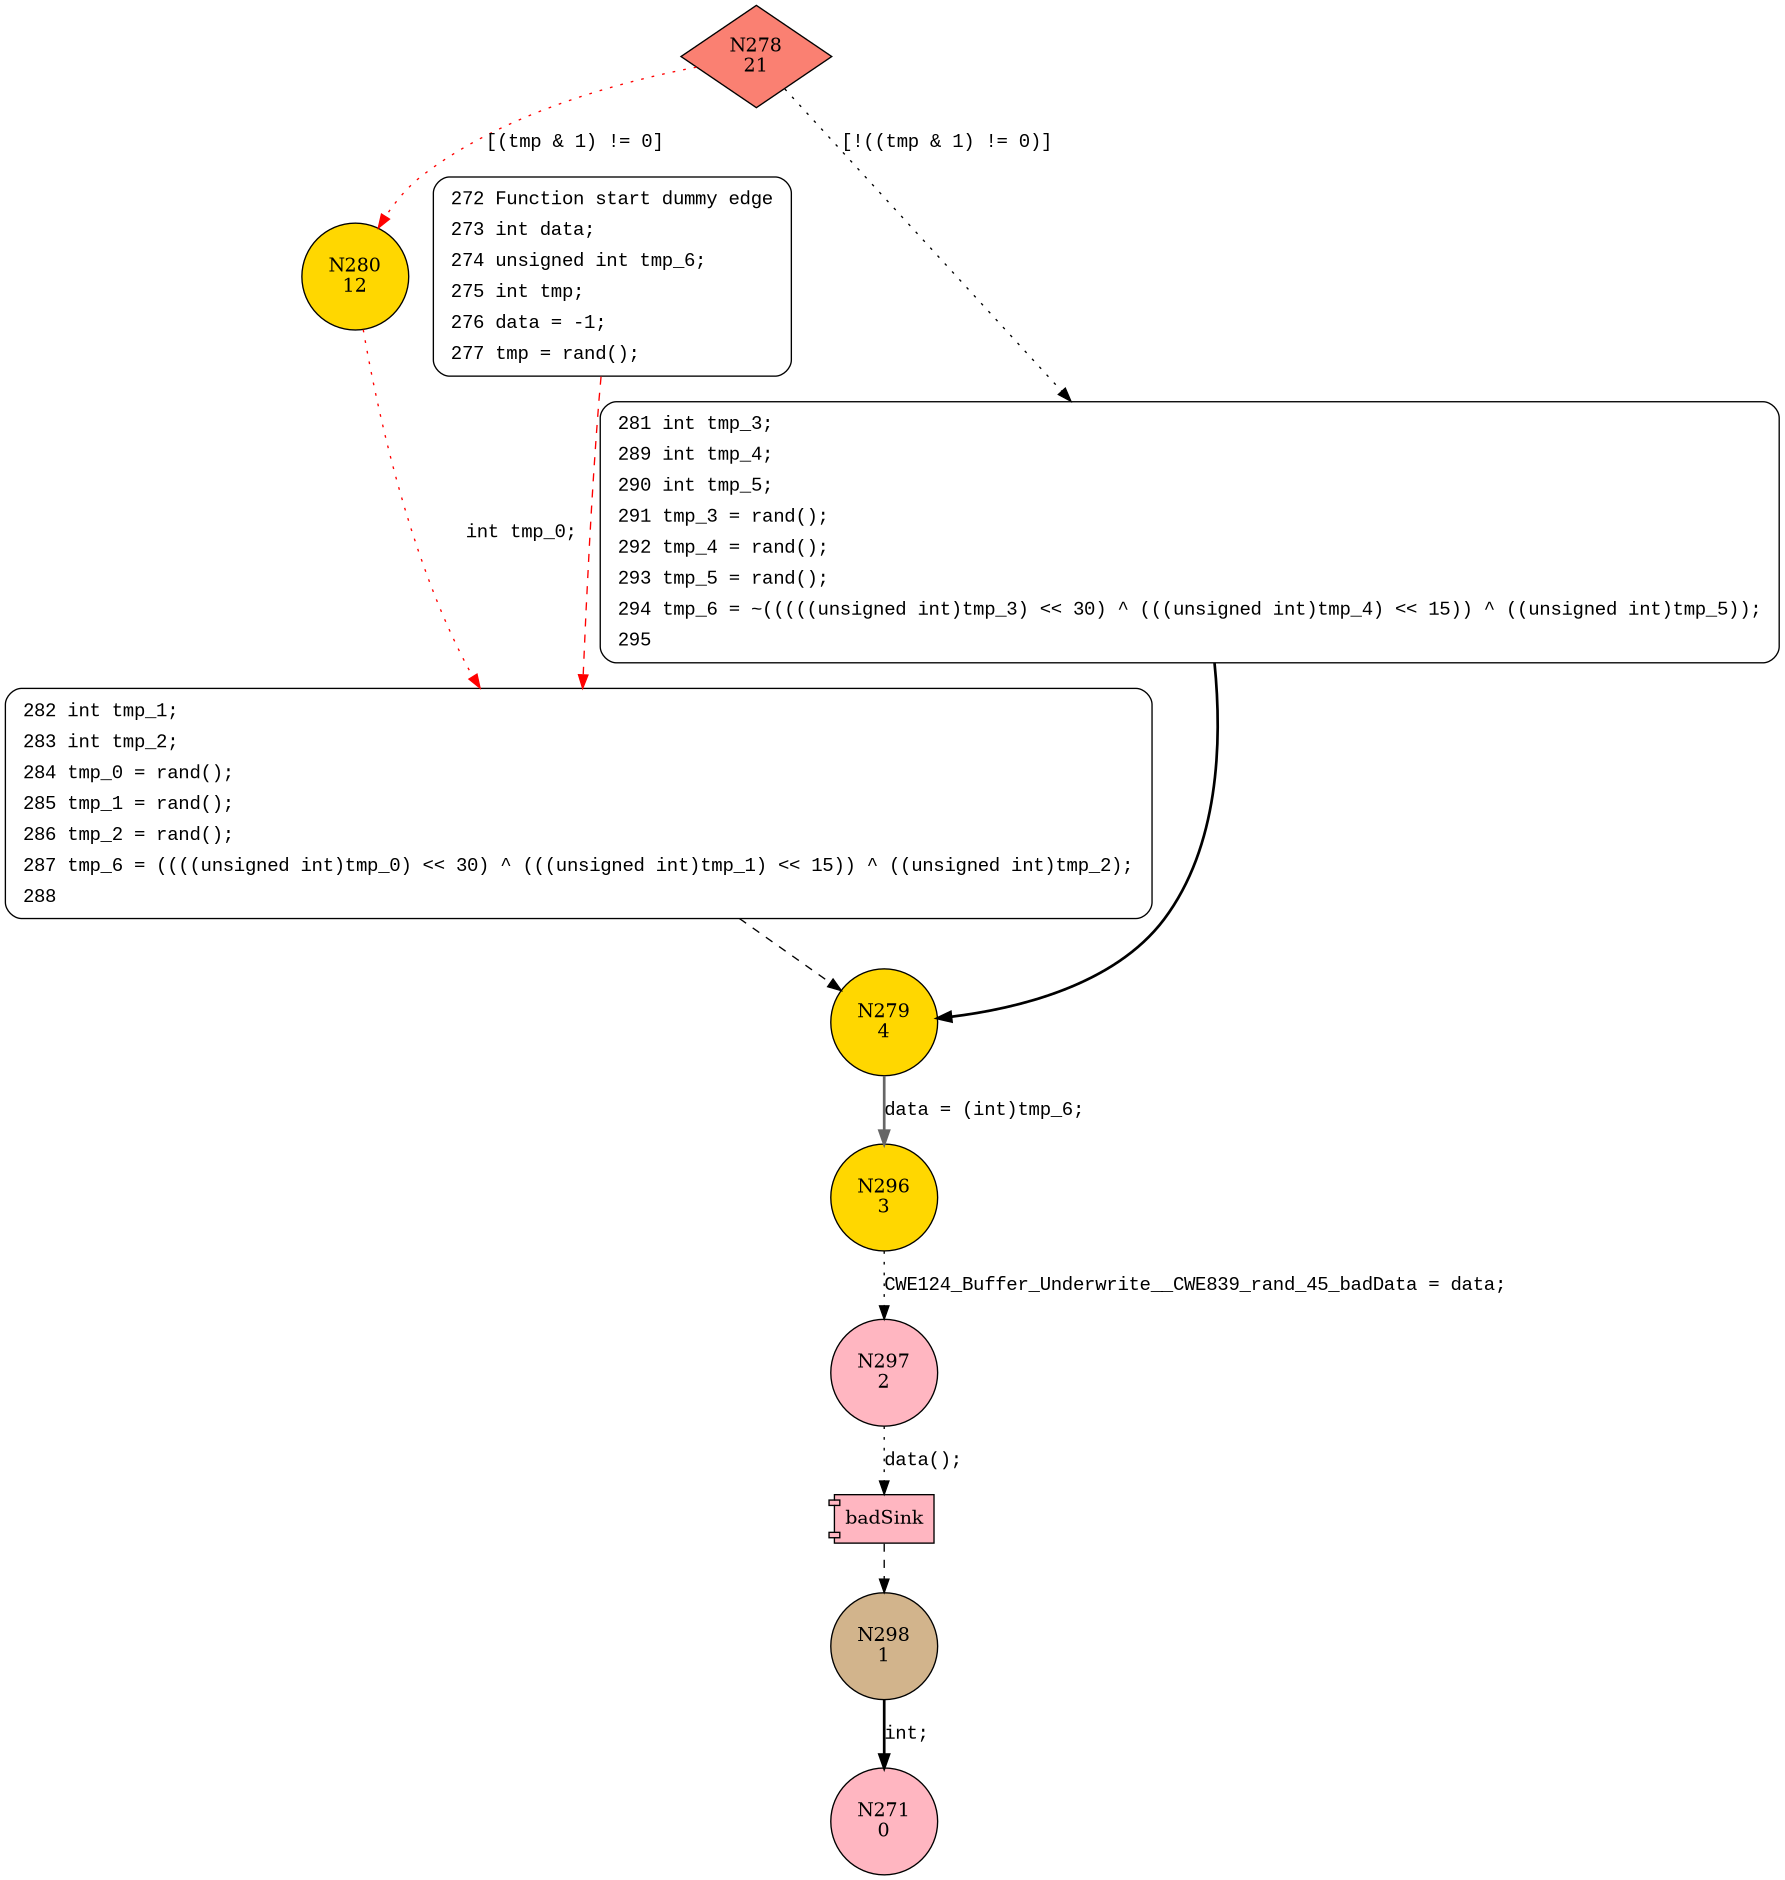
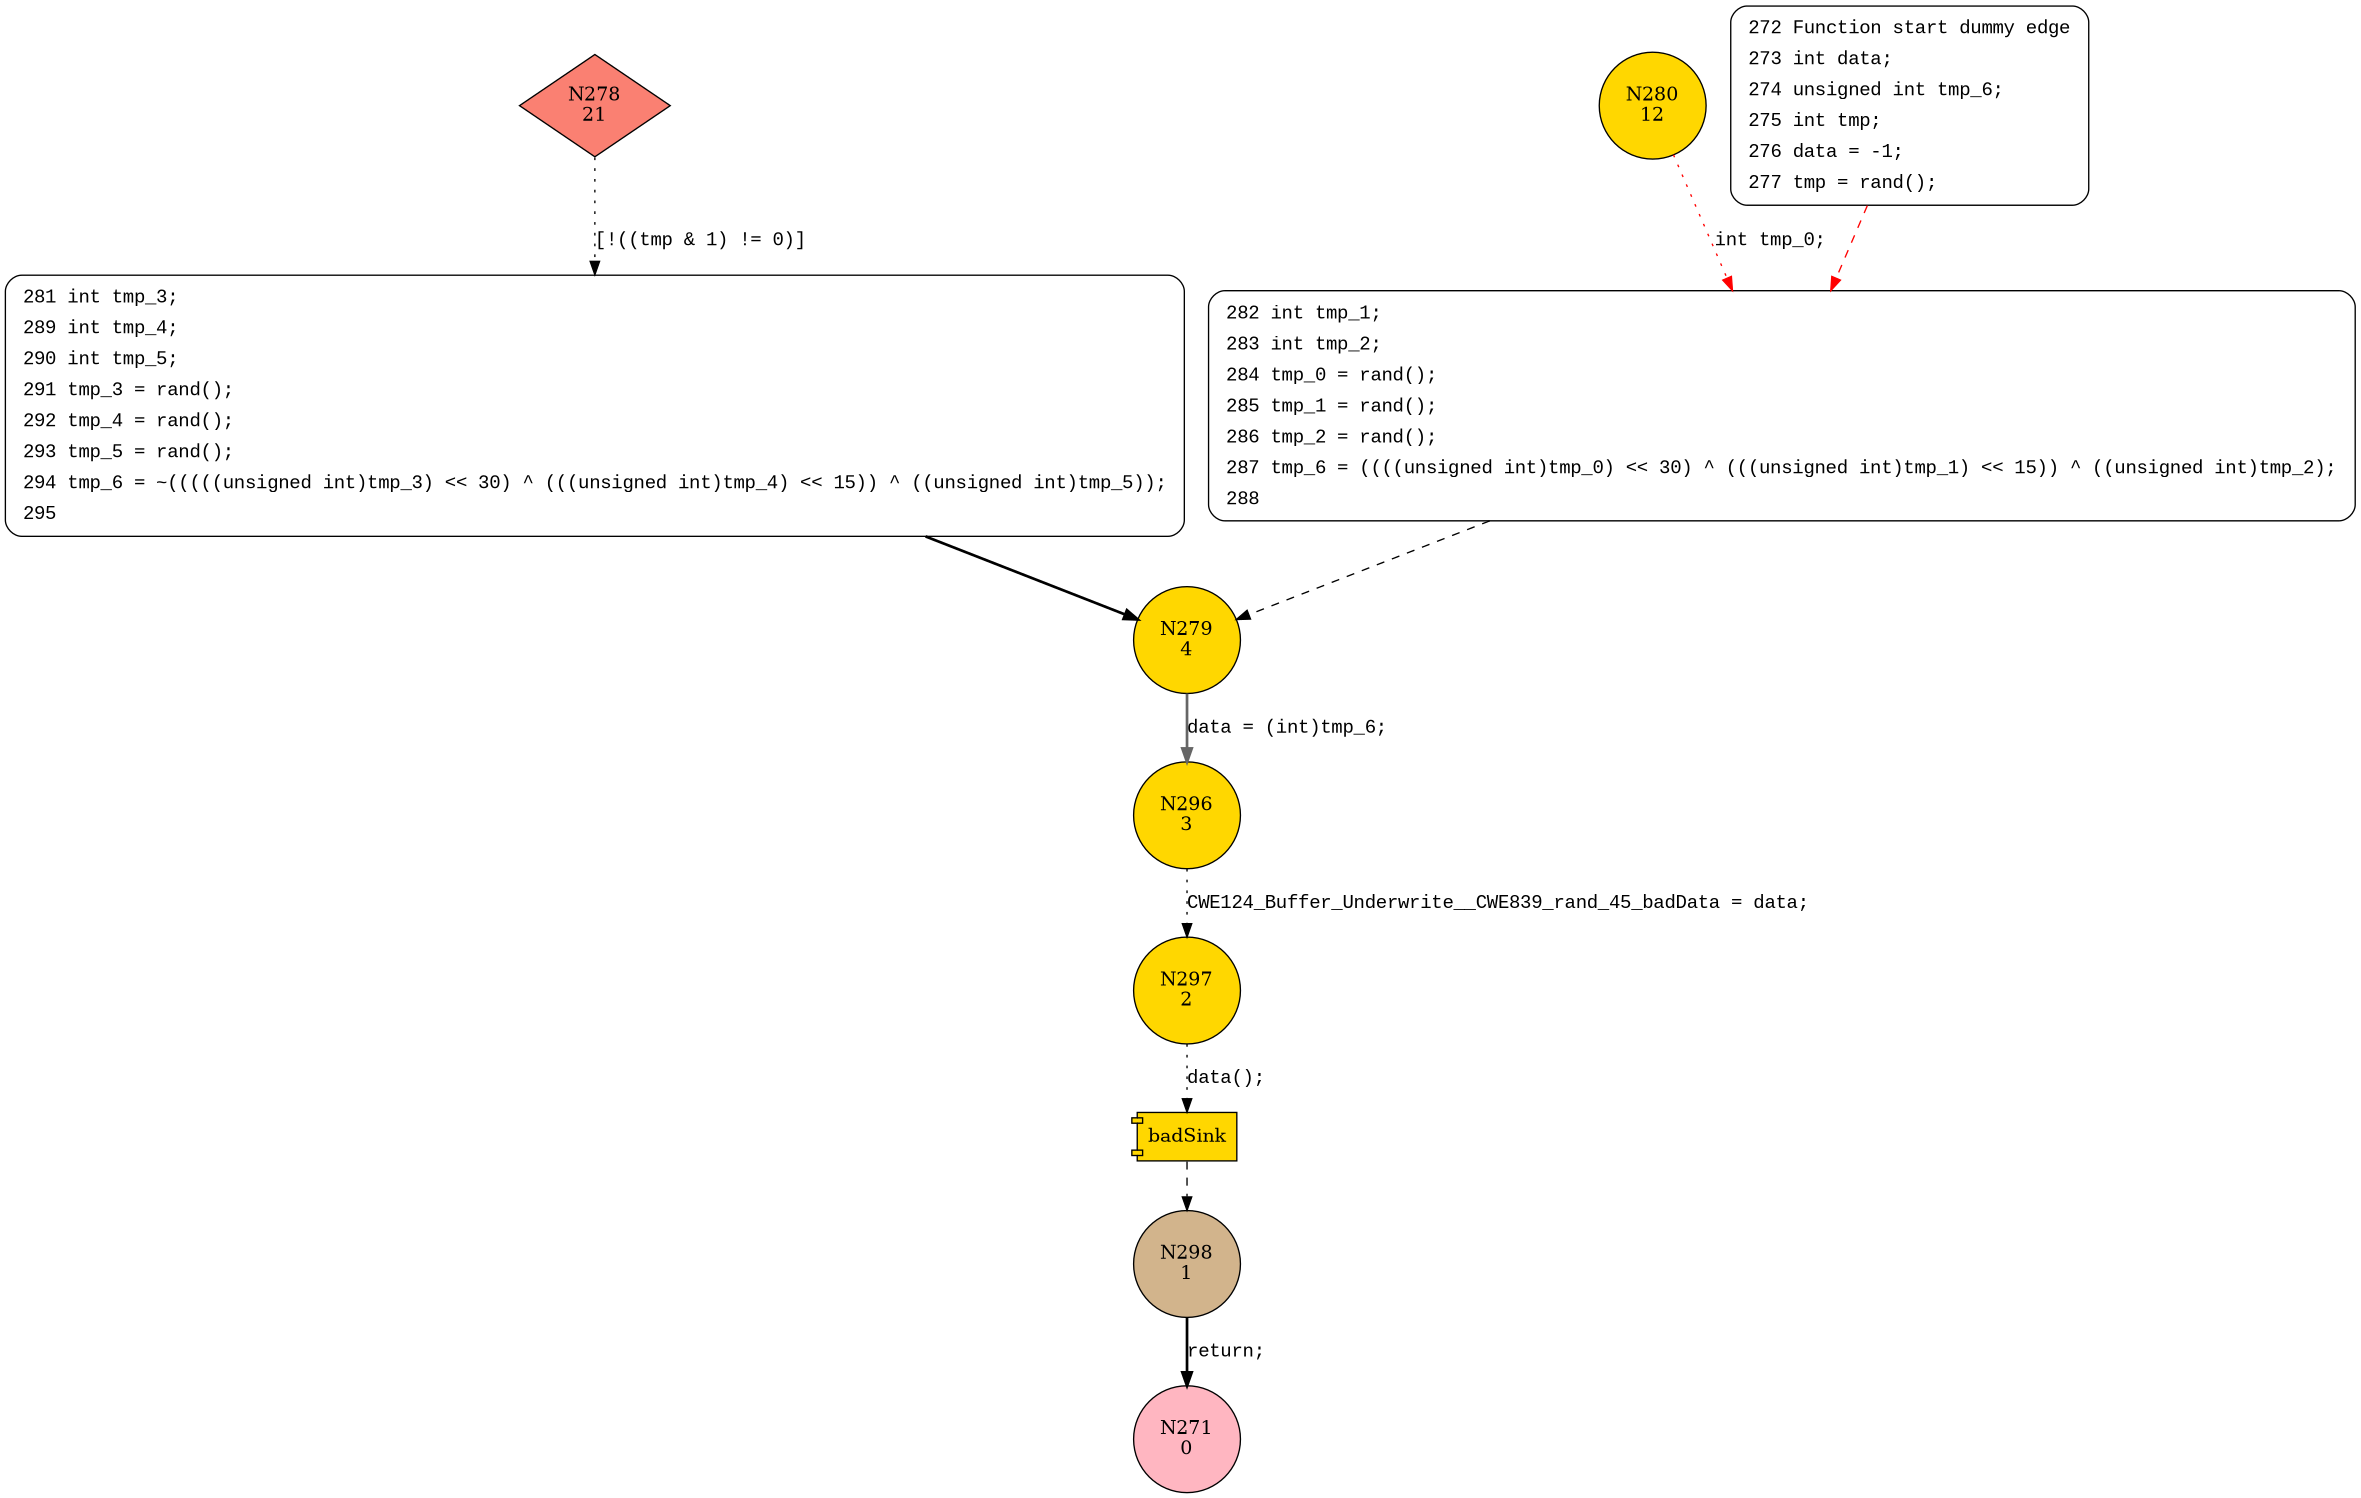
edge "N278 21" -> "N280 12": removed, label "[(tmp & 1) != 0]"
node "N297 2": fillcolor lightpink -> gold
node "badSink": fillcolor lightpink -> gold
edge "N298 1" -> "N271 0": label "int;" -> "return;"
